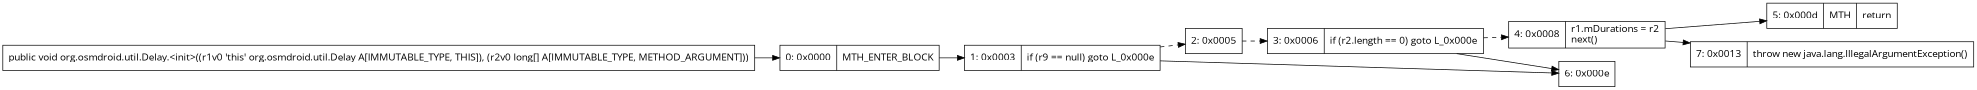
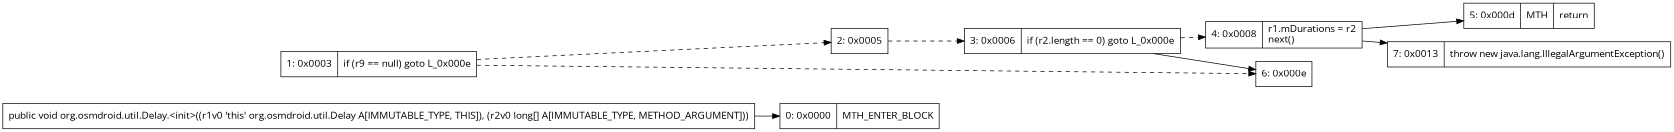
edge "0: 0x0000" -> "1: 0x0003": removed
edge "1: 0x0003" -> "6: 0x000e": style solid -> dashed
